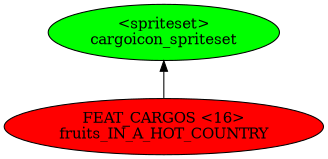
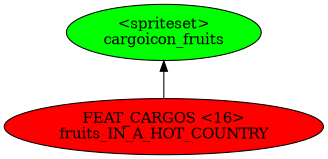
node "<spriteset> cargoicon_spriteset": label "<spriteset> cargoicon_spriteset" -> "<spriteset> cargoicon_fruits"
